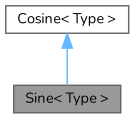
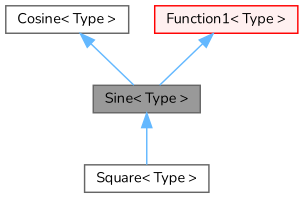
node "Function1< Type >": added
node "Square< Type >": added
